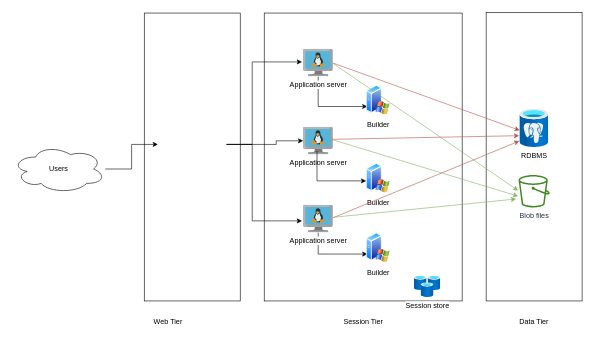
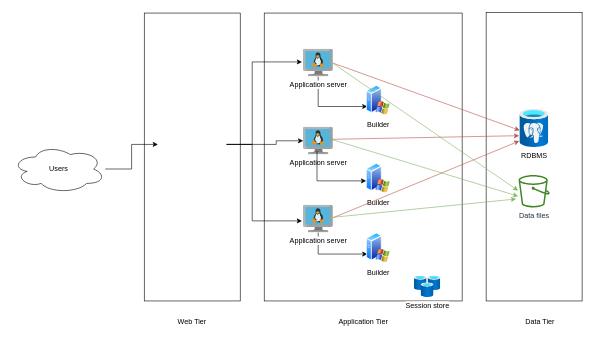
node "Blob files": label "Blob files" -> "Data files"
node "Web Tier": moved (168, 322) -> (192, 322)
node "Session Tier": label "Session Tier" -> "Application Tier"
node "Data Tier": moved (534, 322) -> (540, 322)
